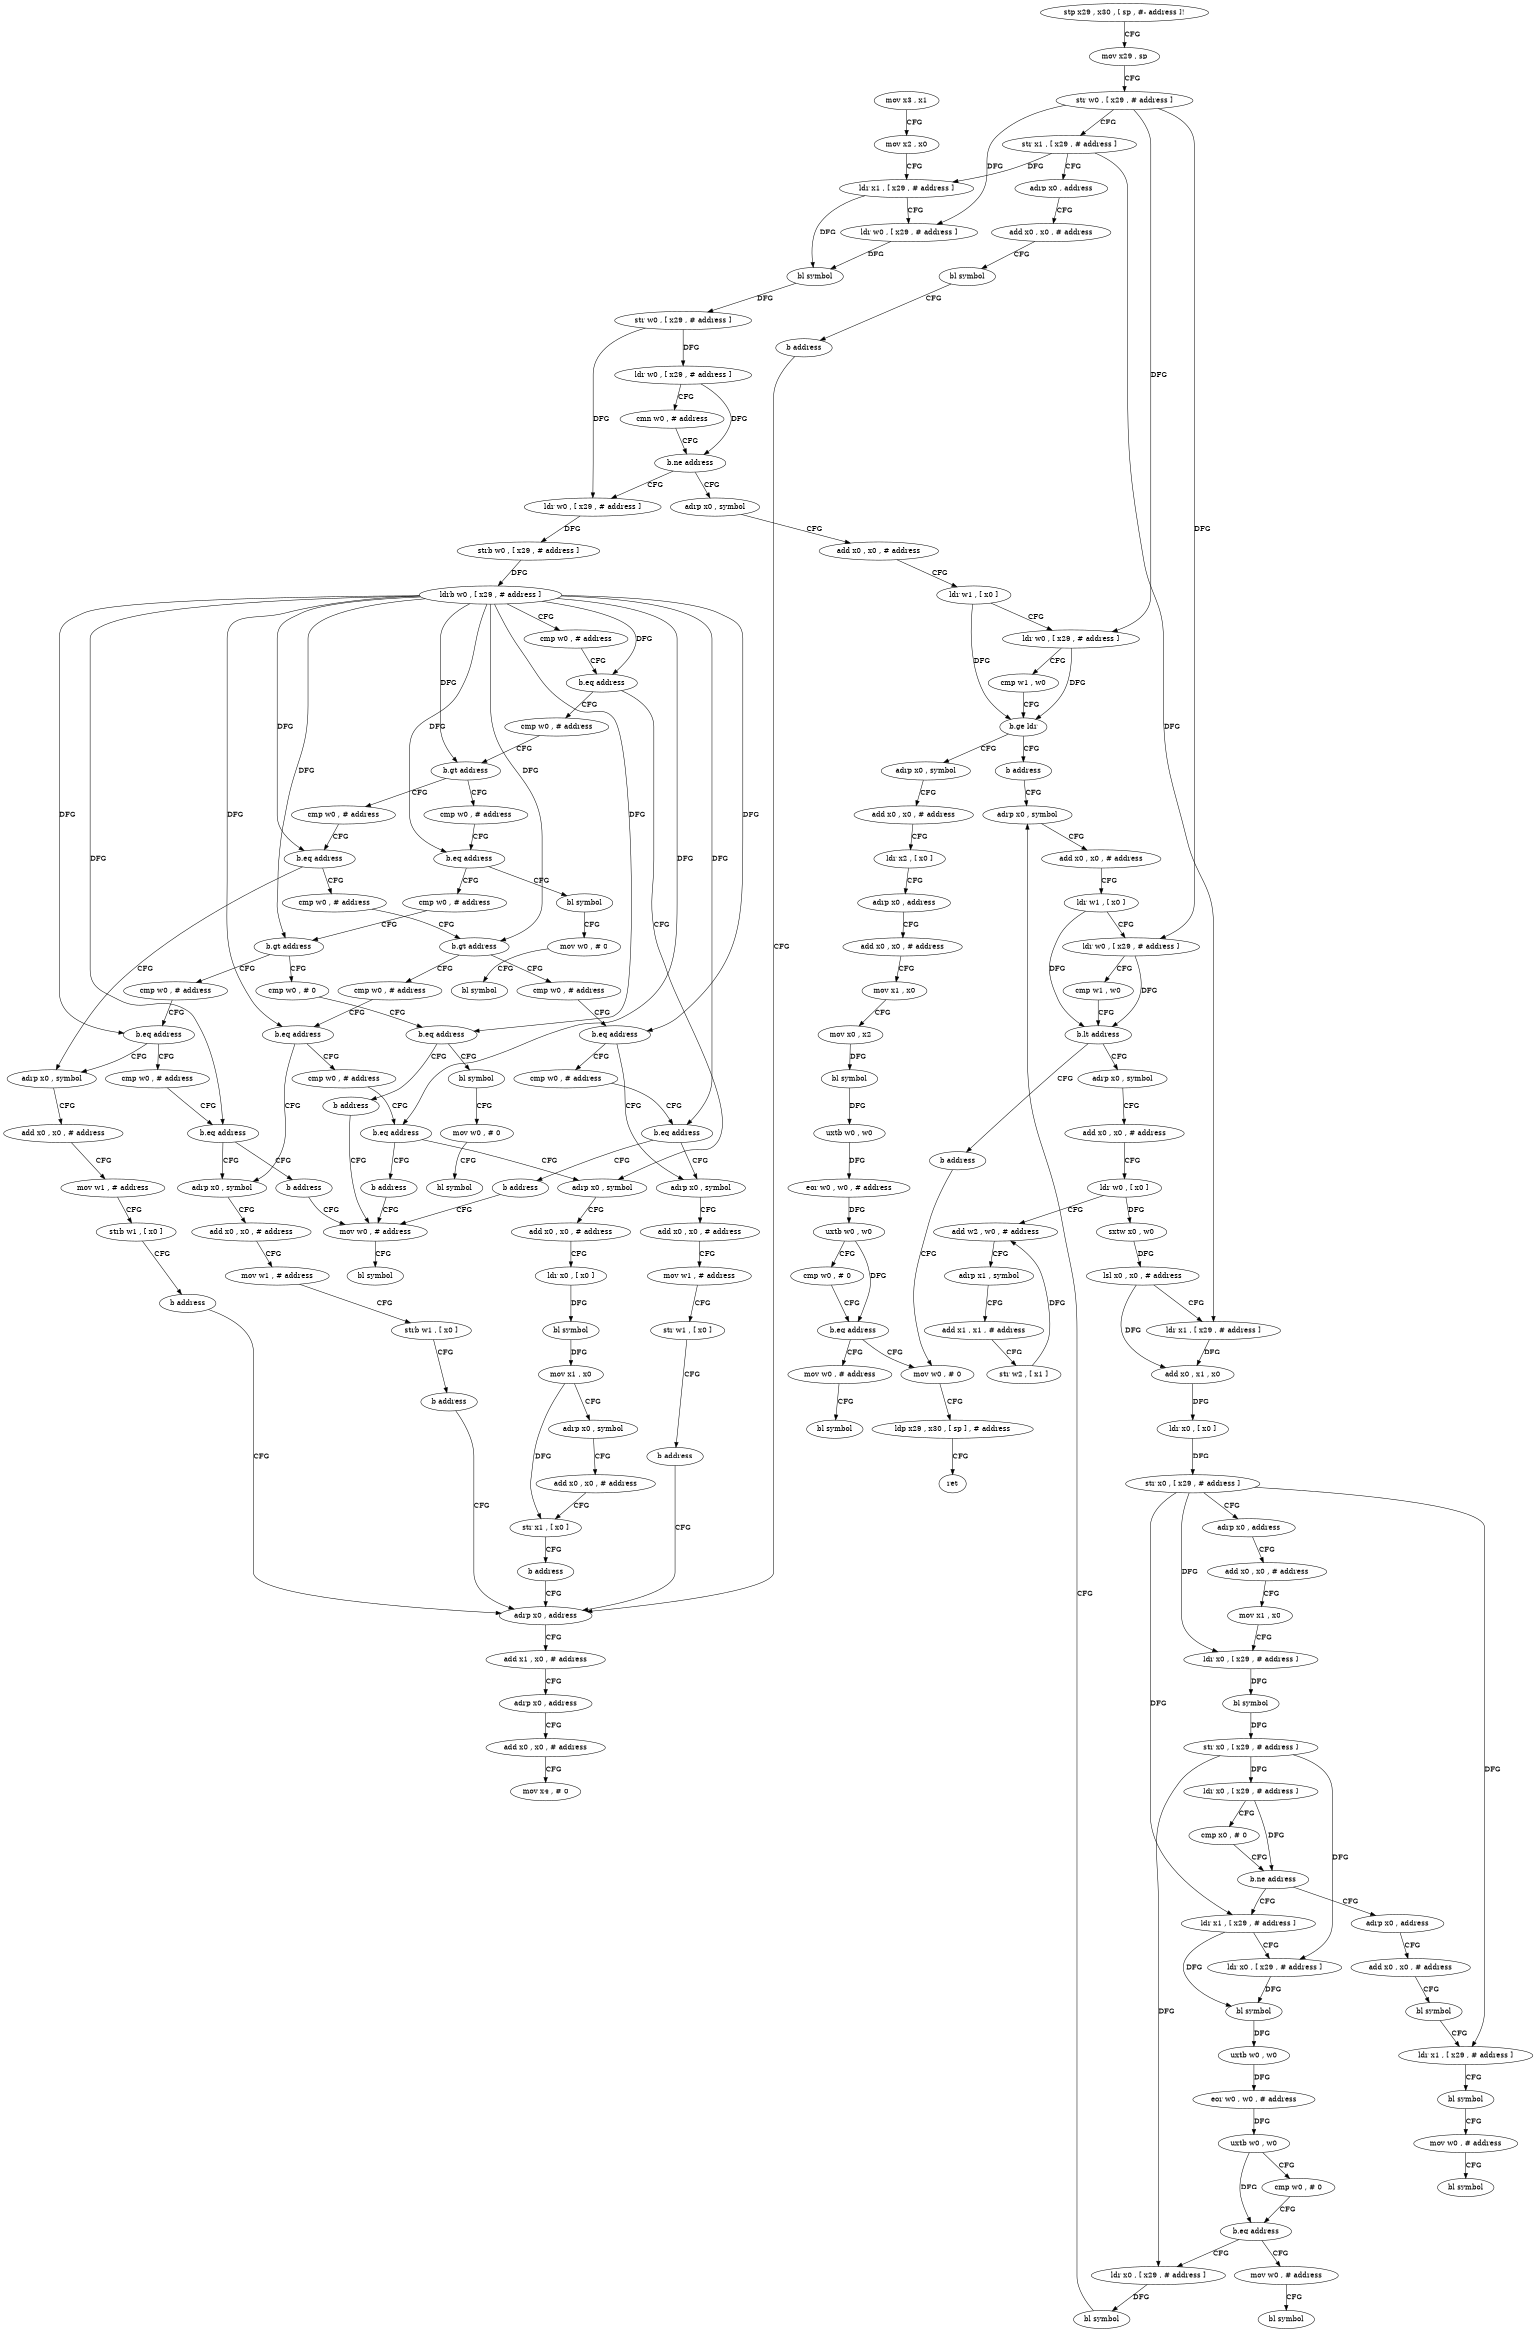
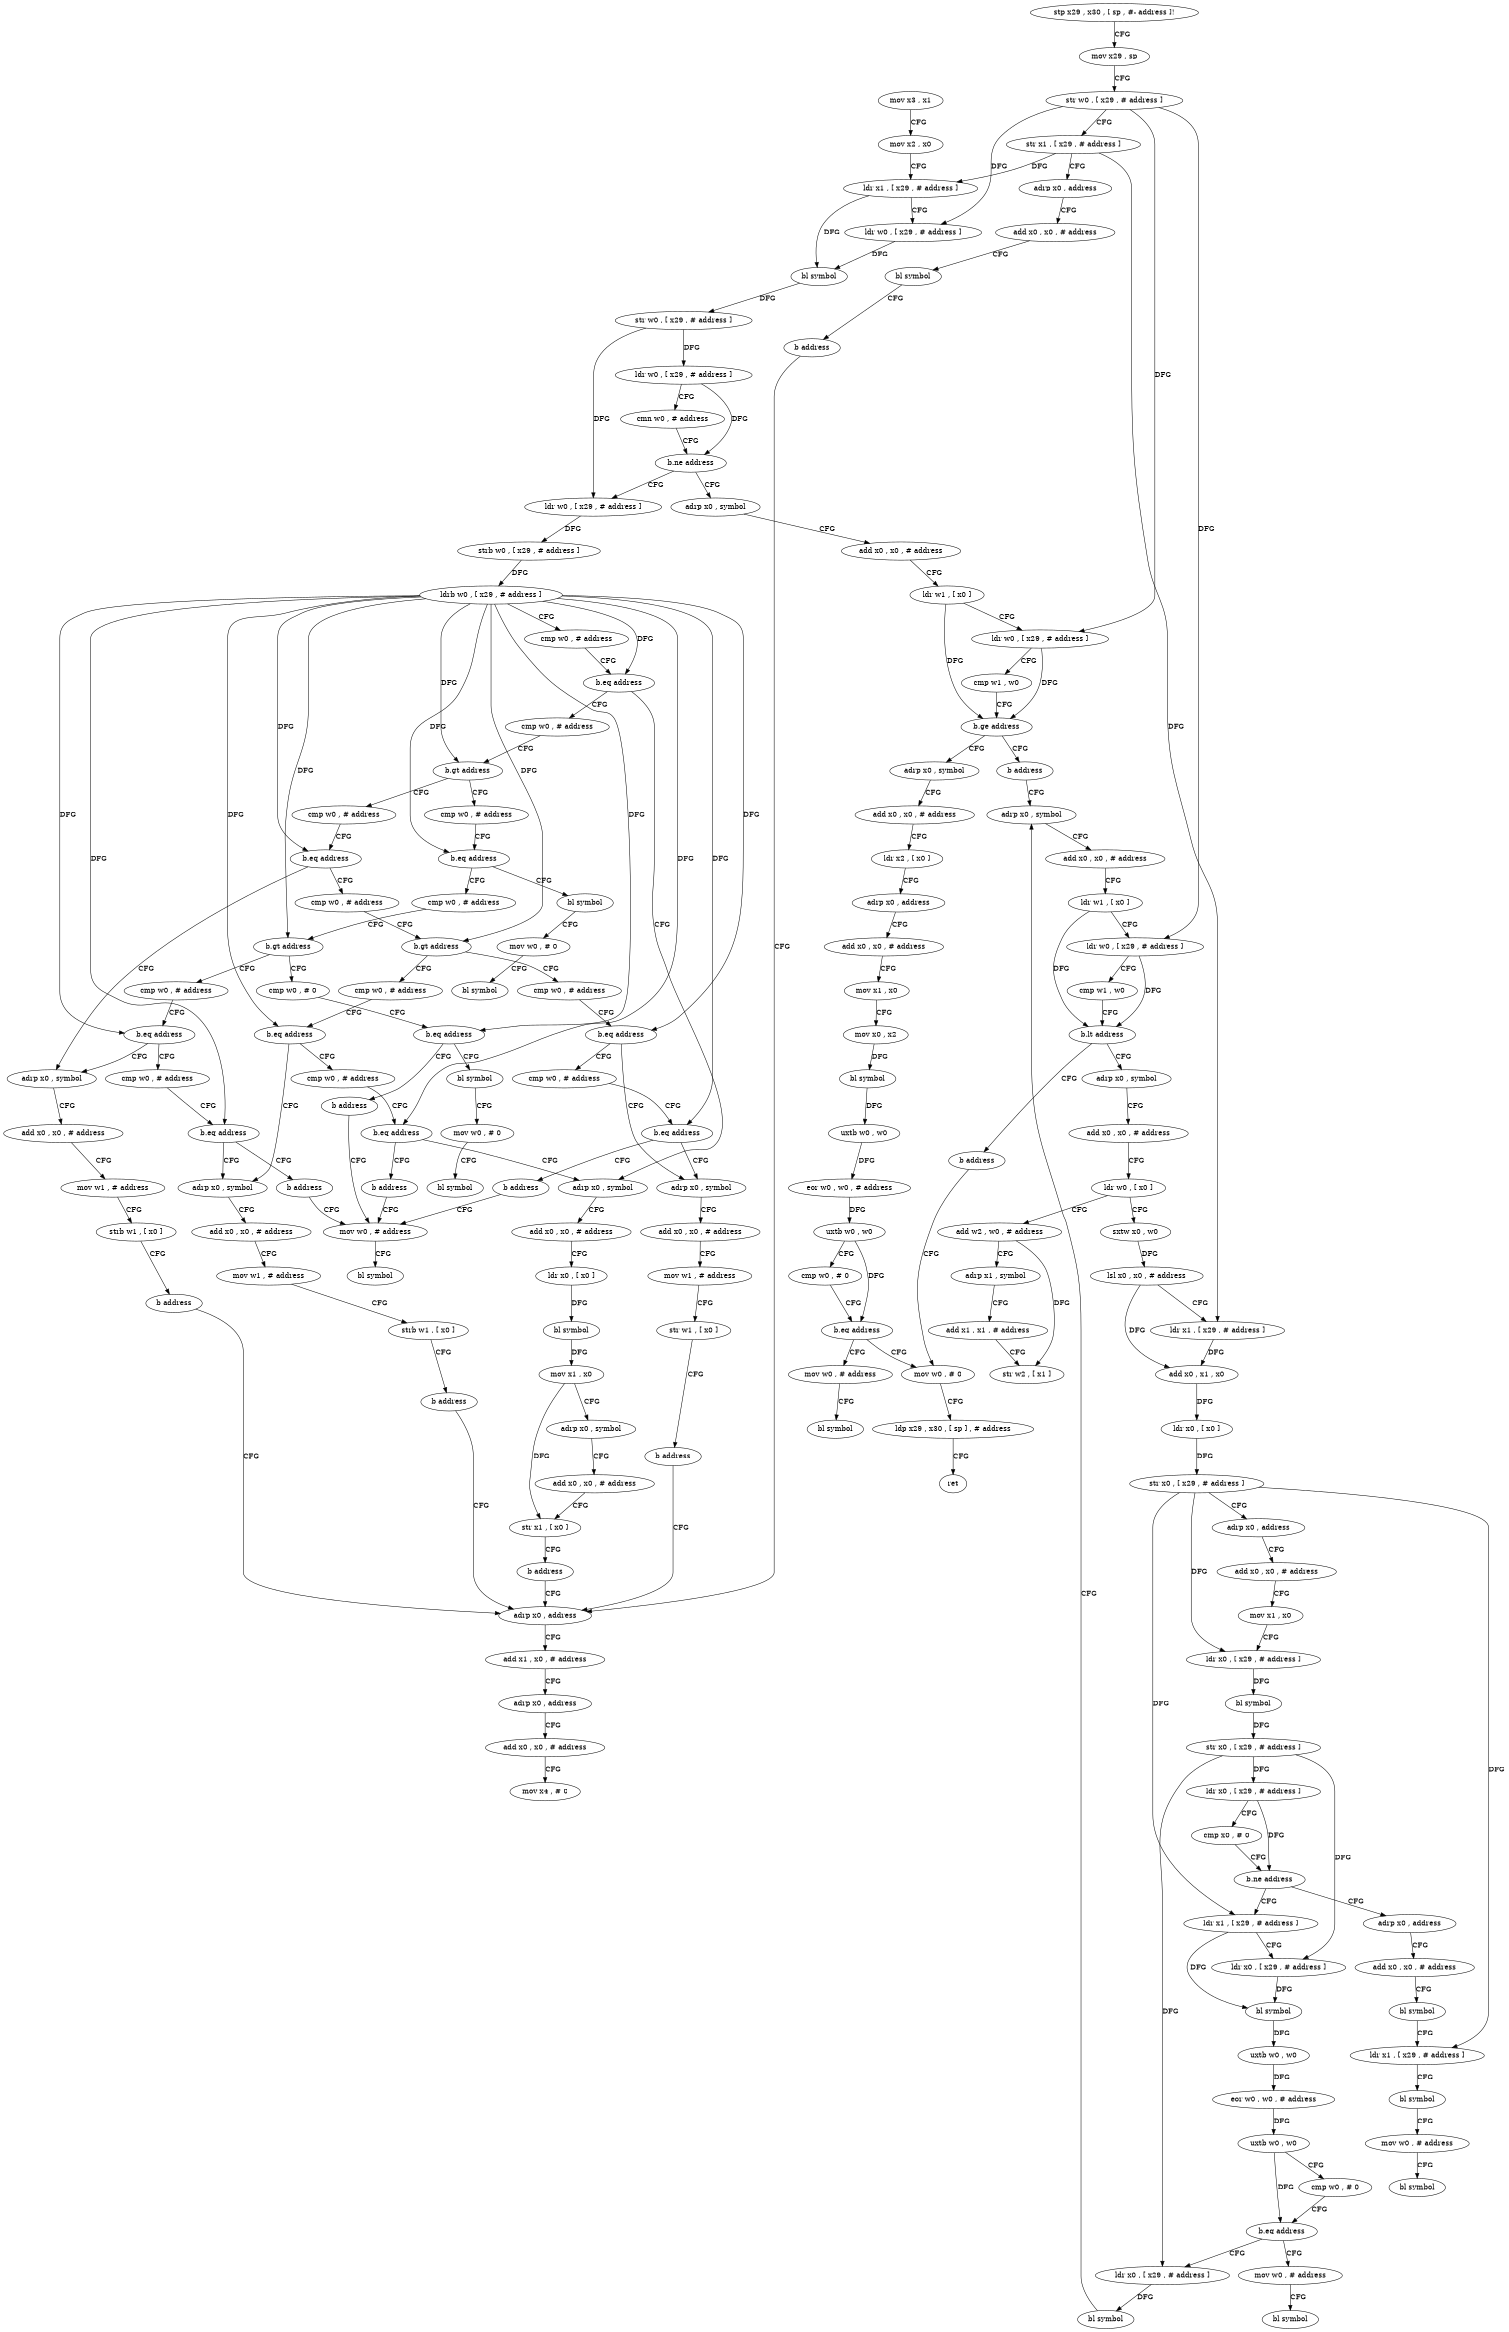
node "b.ge ldr": label "b.ge ldr" -> "b.ge address"
edge "ldr w0 , [ x0 ]" -> "sxtw x0 , w0": label "DFG" -> "CFG"
edge "str w2 , [ x1 ]" -> "add w2 , w0 , # address": reversed
